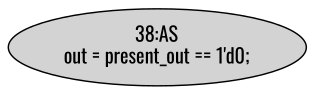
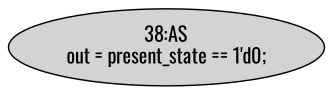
node "38:AS out = present_out == 1'd0;": label "38:AS out = present_out == 1'd0;" -> "38:AS out = present_state == 1'd0;"
